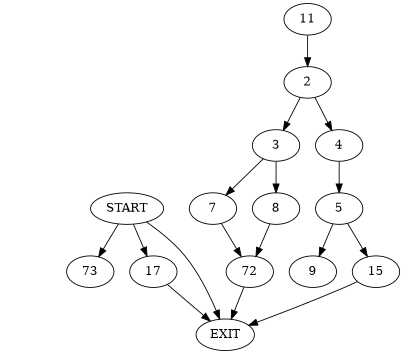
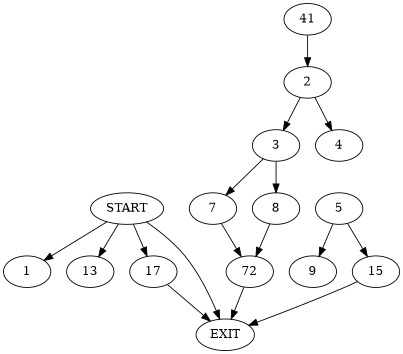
node "11": label "11" -> "41"
edge "4" -> "5": removed
node "1": added
node "73": label "73" -> "13"
